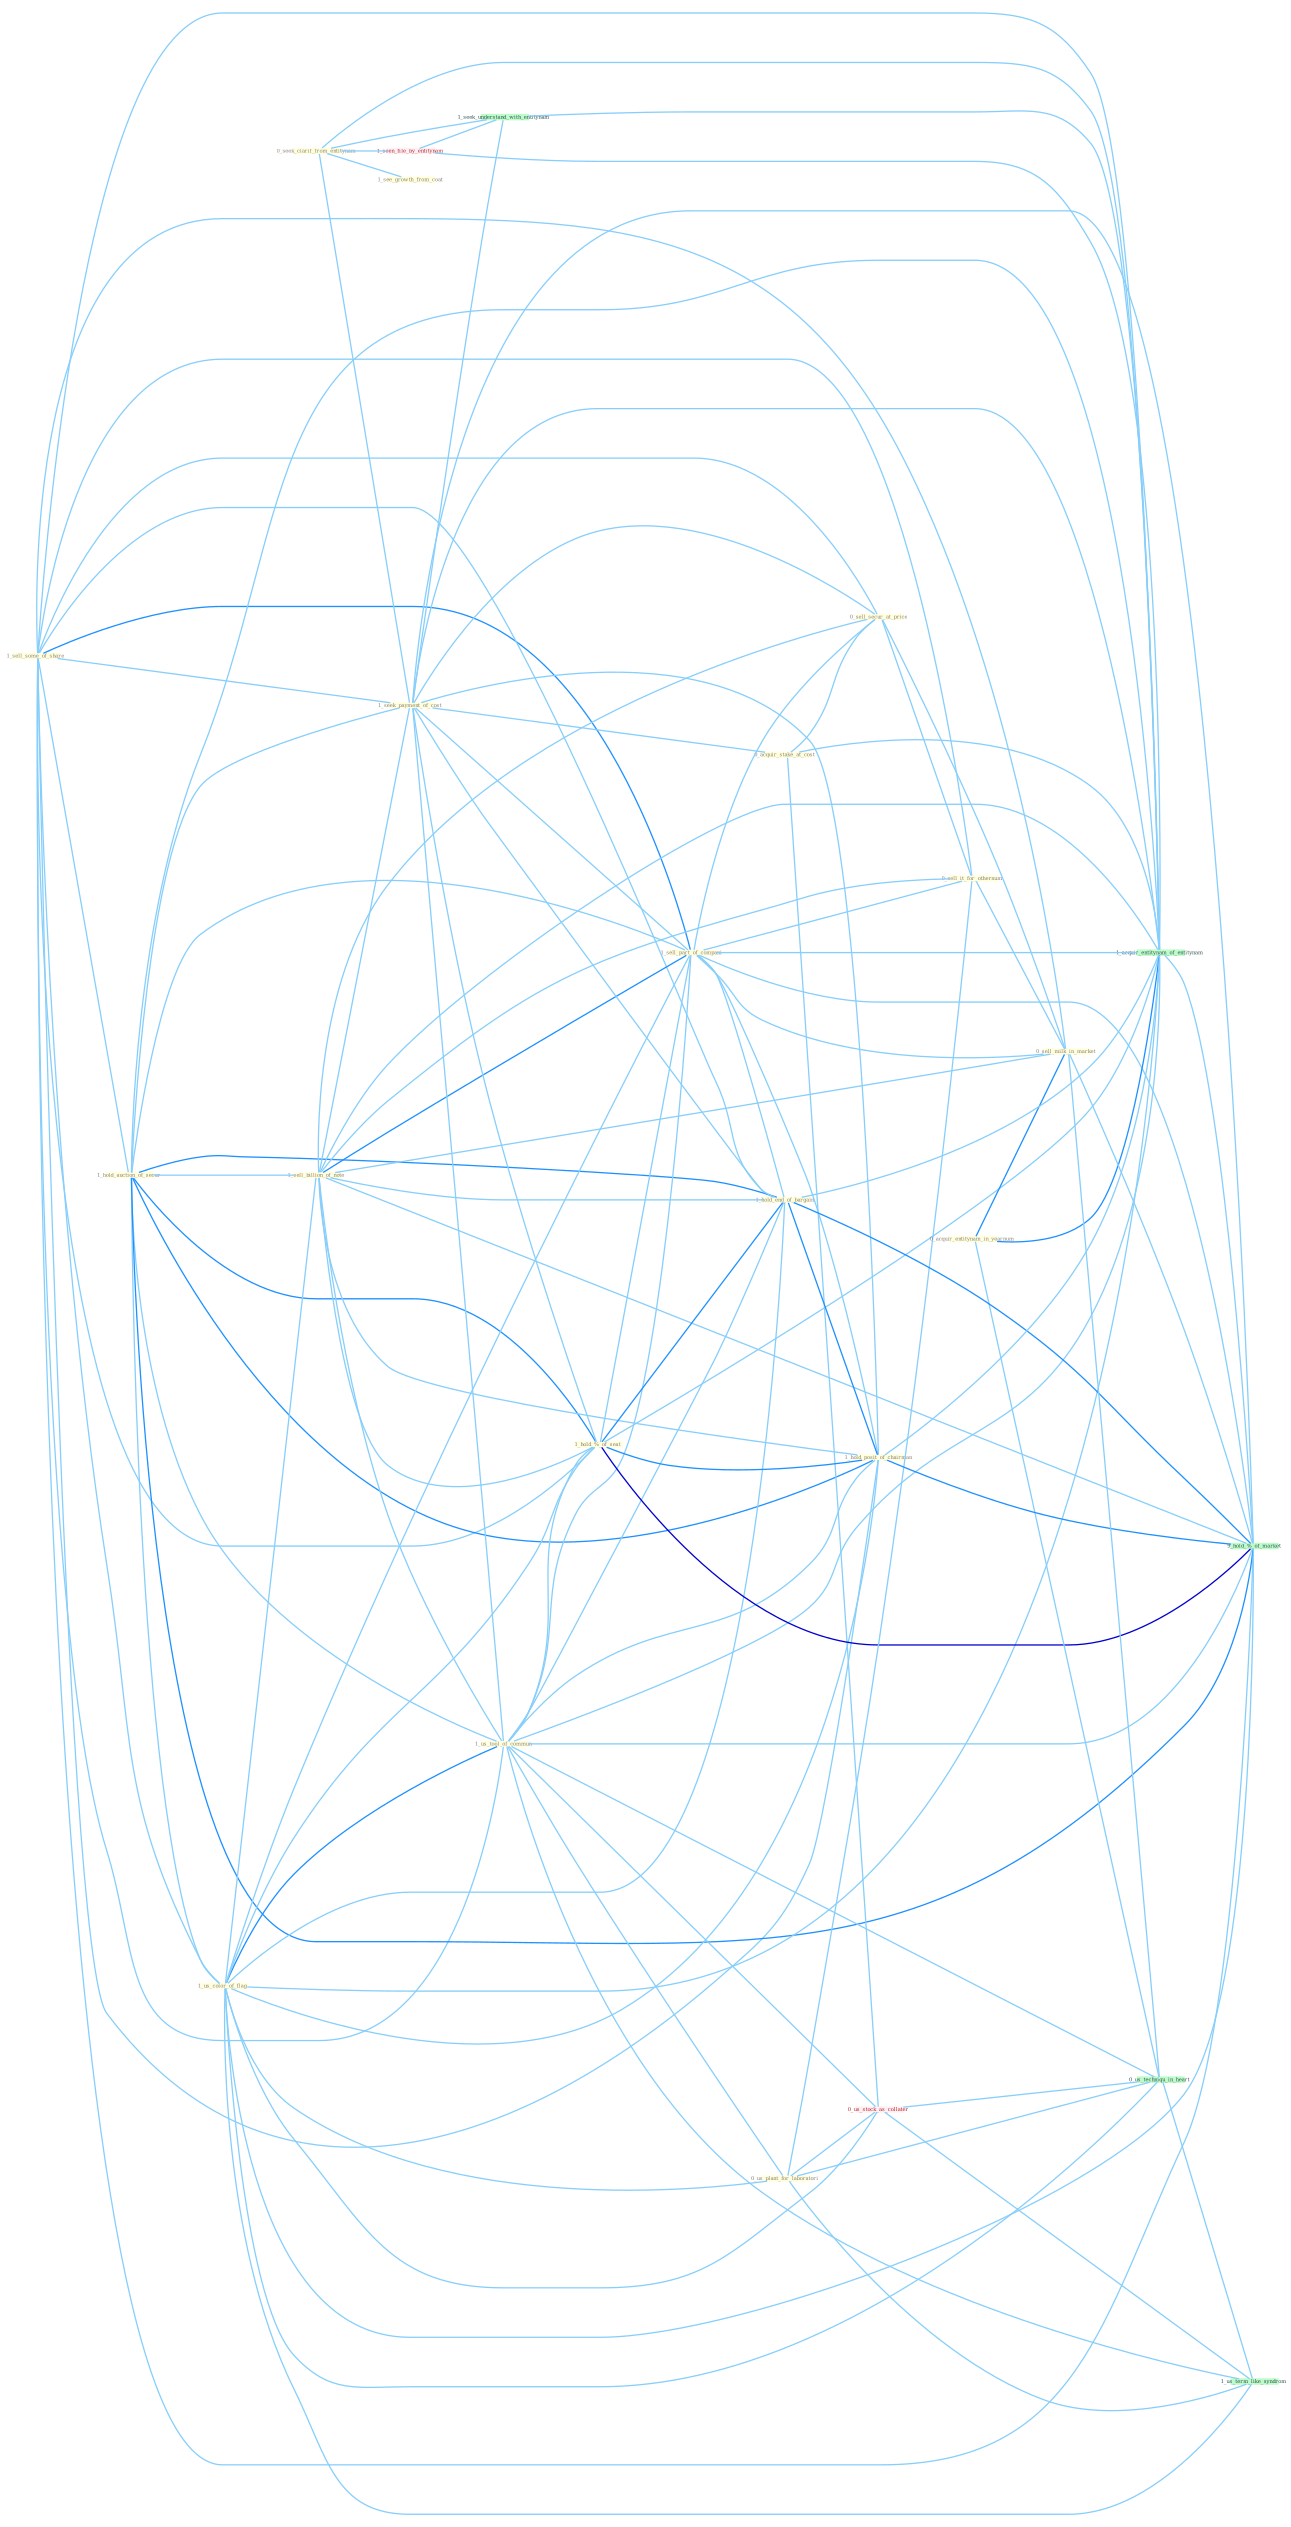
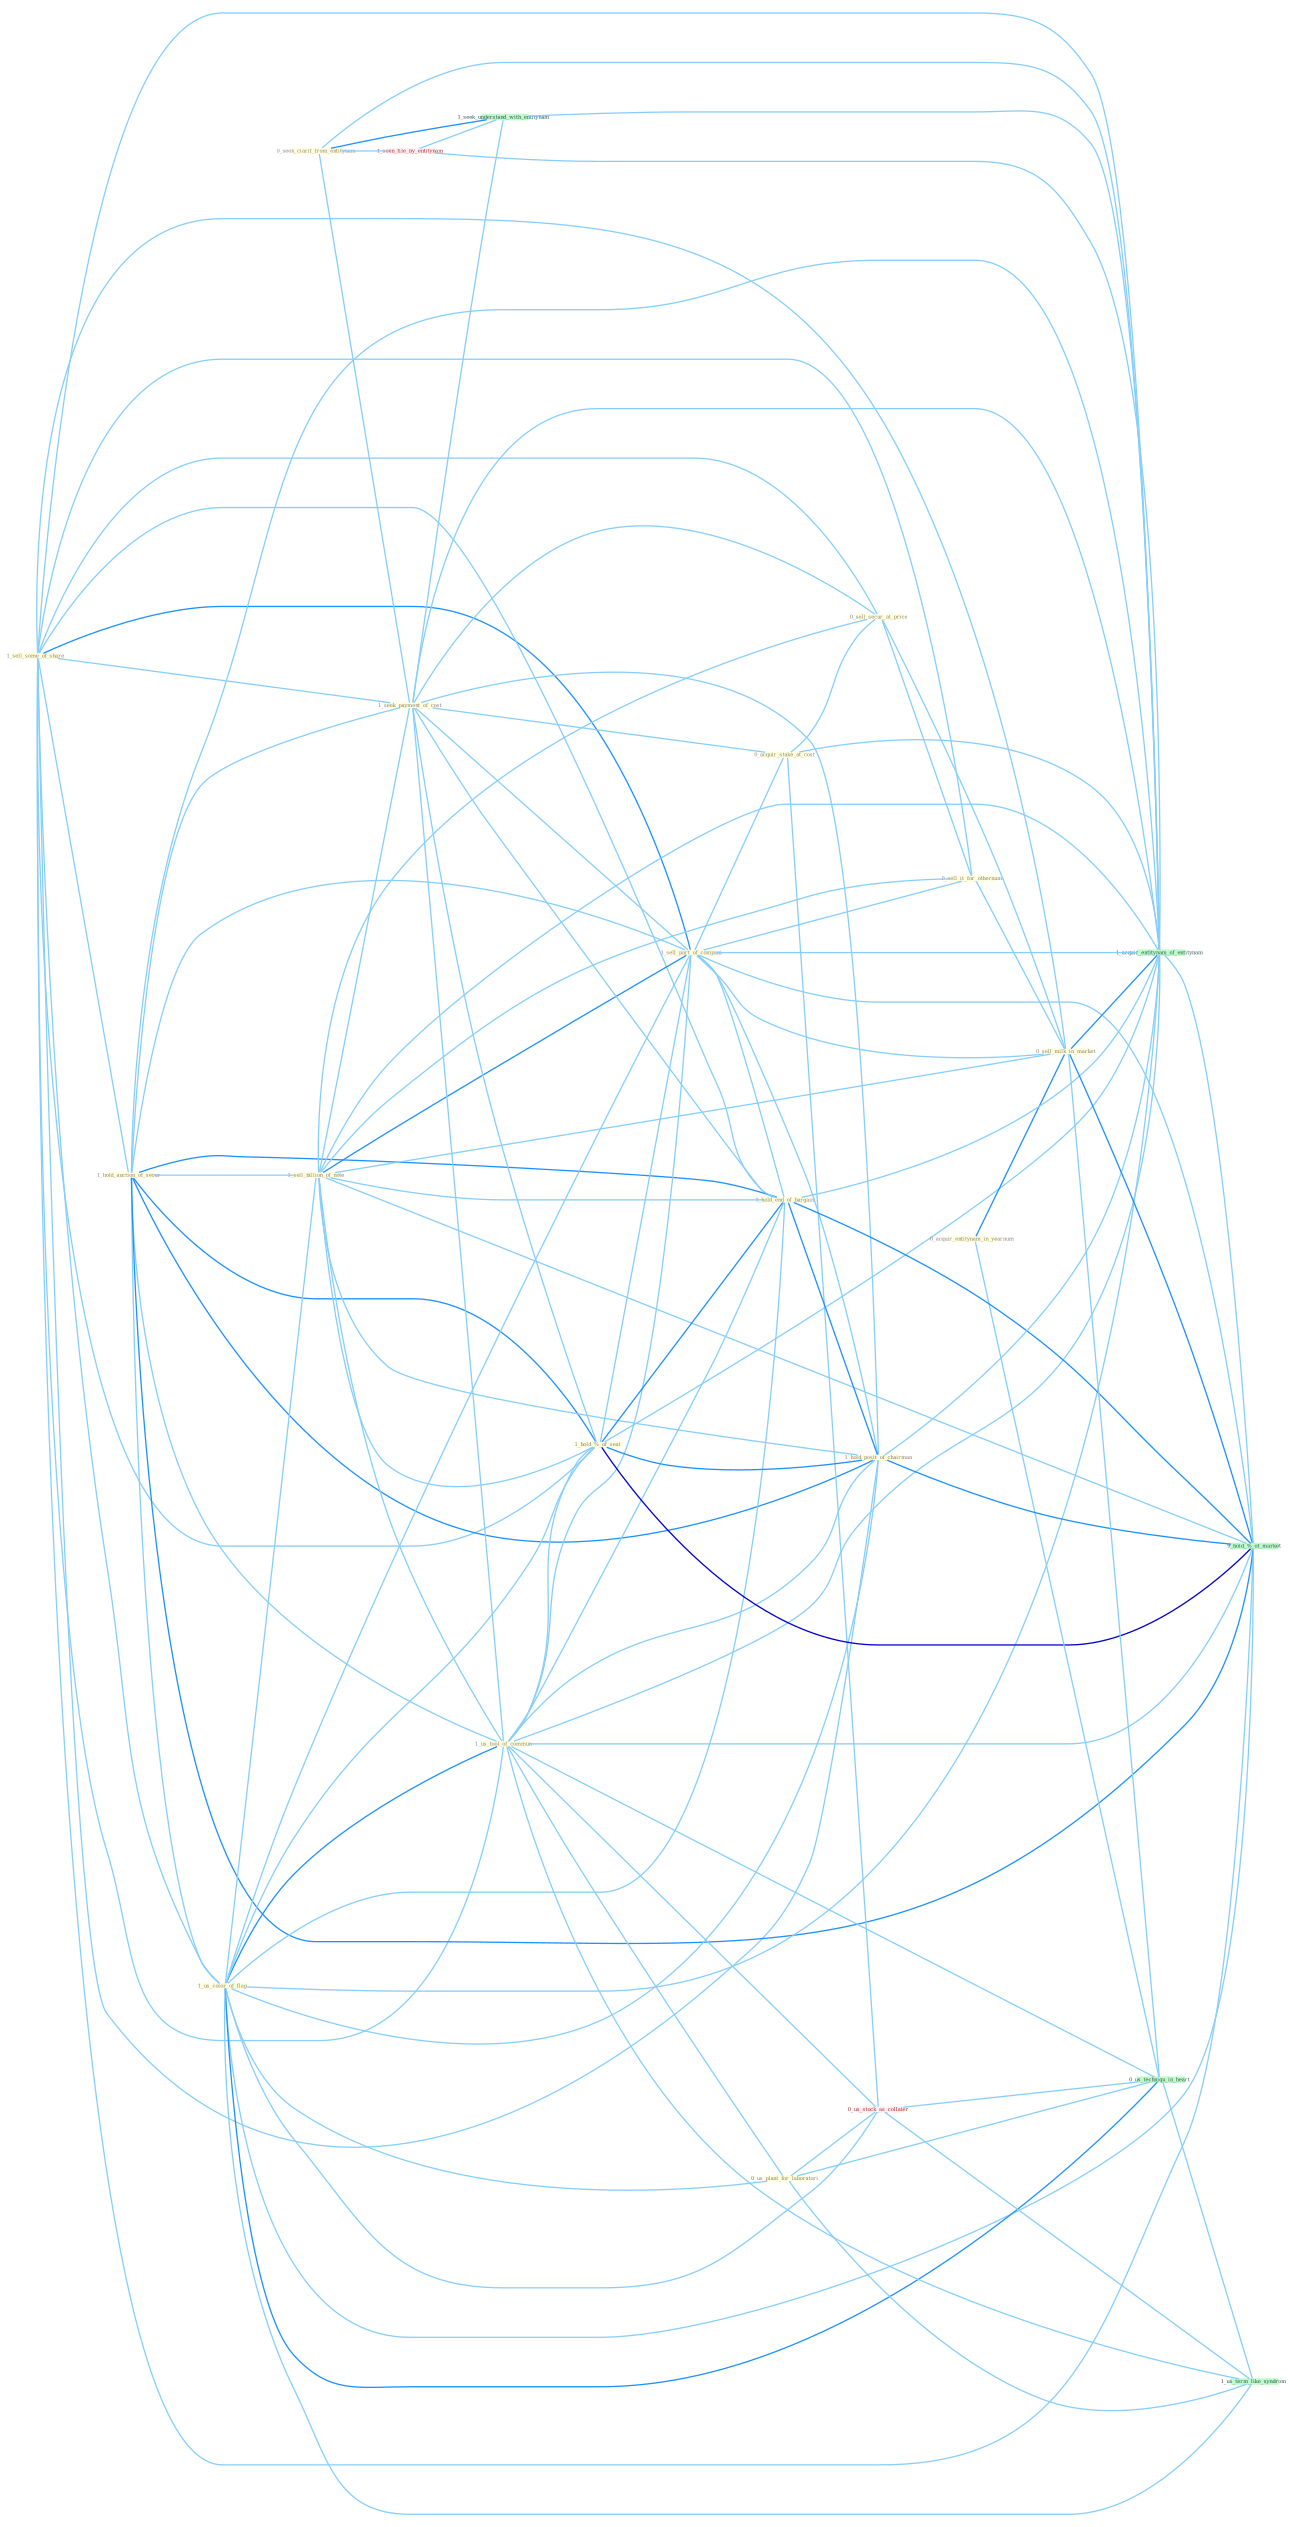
edge "1_seek_understand_with_entitynam" -- "0_seek_clarif_from_entitynam": color #87cefa -> #1e90ff
node "1_see_growth_from_coat": removed
edge "1_seek_payment_of_cost" -- "9_hold_%_of_market": removed
edge "0_sell_secur_at_price" -- "1_sell_part_of_compani": now "0_acquir_stake_at_cost" -- "1_sell_part_of_compani"
edge "1_acquir_entitynam_of_entitynam" -- "0_acquir_entitynam_in_yearnum": now "1_acquir_entitynam_of_entitynam" -- "0_sell_milk_in_market"
edge "0_sell_milk_in_market" -- "9_hold_%_of_market": color #87cefa -> #1e90ff
edge "0_sell_it_for_othernum" -- "0_us_plant_for_laboratori": removed
edge "1_us_color_of_flag" -- "0_us_techniqu_in_heart": color #87cefa -> #1e90ff
